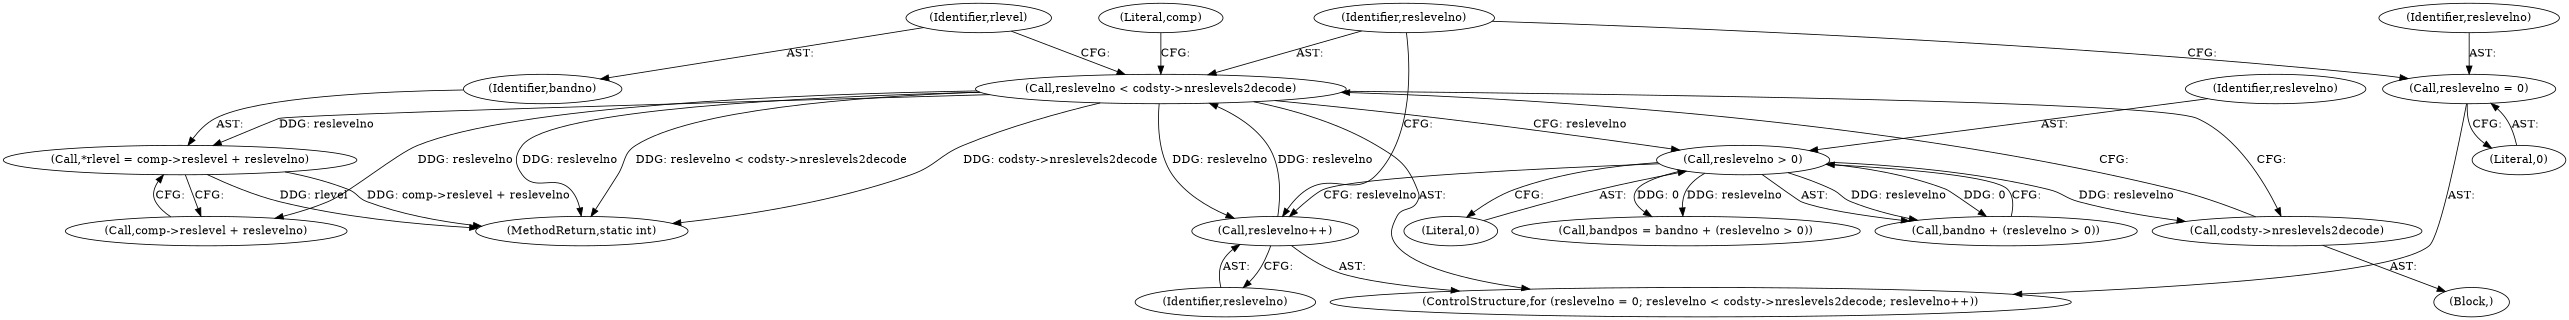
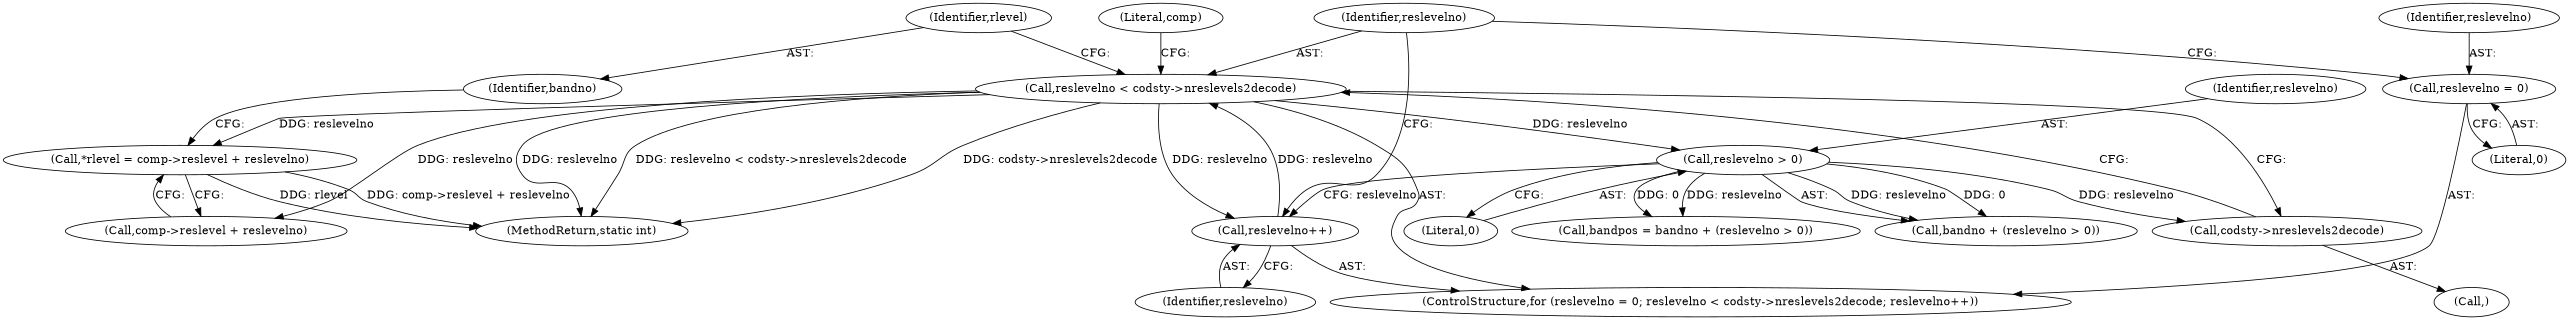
edge "(Identifier,bandno)" -> "(Call,*rlevel = comp->reslevel + reslevelno)": label "AST: " -> "CFG: "
edge "(Call,reslevelno < codsty->nreslevels2decode)" -> "(Call,reslevelno > 0)": label "CFG: reslevelno" -> "DDG: reslevelno"
edge "(Call,bandno + (reslevelno > 0))" -> "(Call,reslevelno > 0)": removed, label "CFG:"
node "(Block,)": label "(Block,)" -> "(Call,)"
